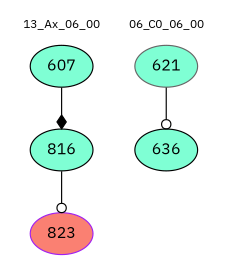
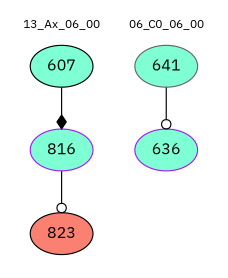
node "621": label "621" -> "641"
node "816": color black -> purple
node "636": color black -> purple
node "823": color purple -> black
